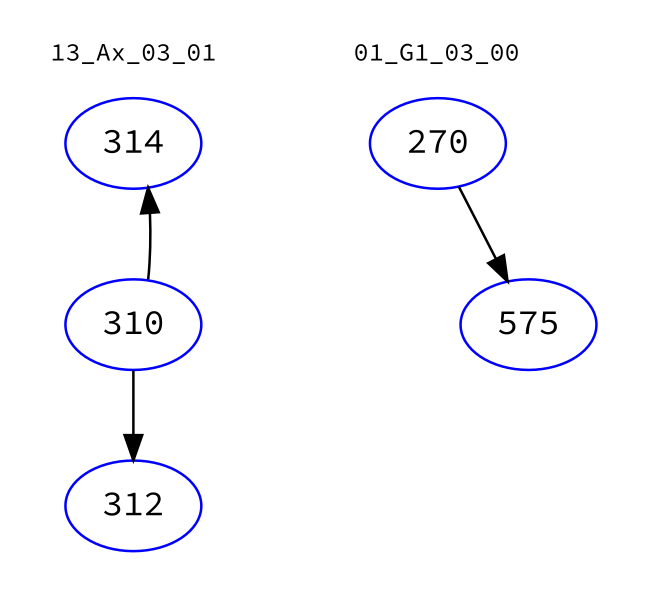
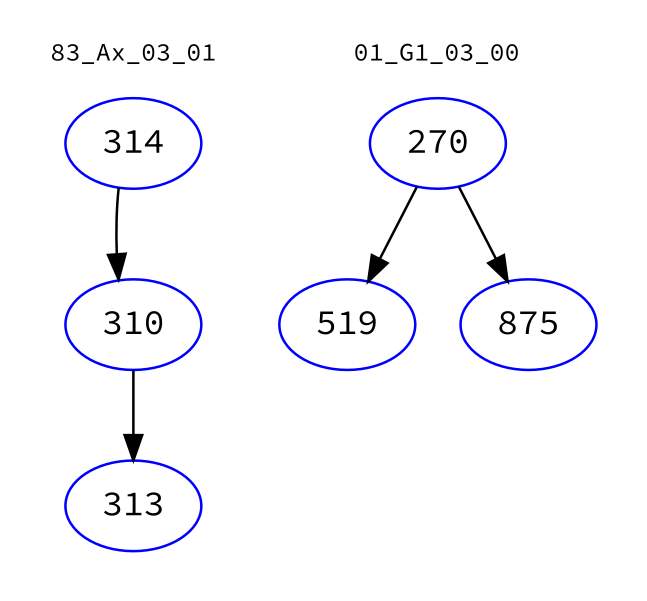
cluster "13_Ax_03_01": label "13_Ax_03_01" -> "83_Ax_03_01"
edge "310" -> "314": reversed
node "519": added
node "575": label "575" -> "875"
node "312": label "312" -> "313"
